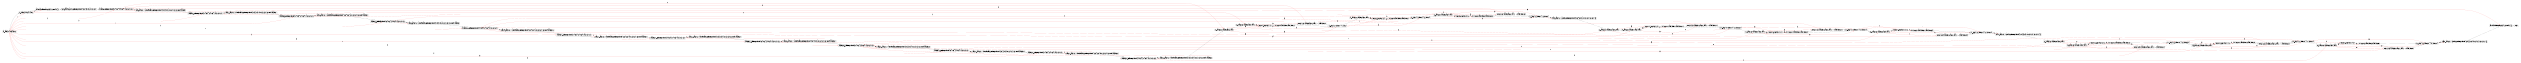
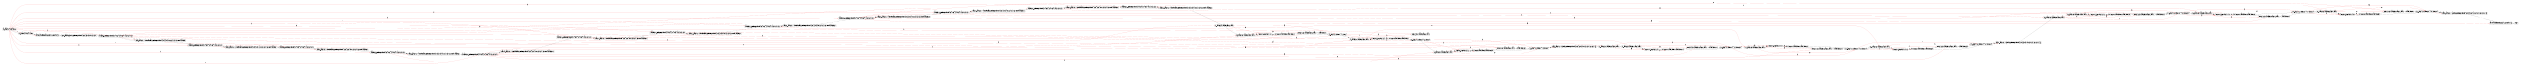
node "store i32 %4, i32* %arrayidx5, align 16, !tbaa !2": added
